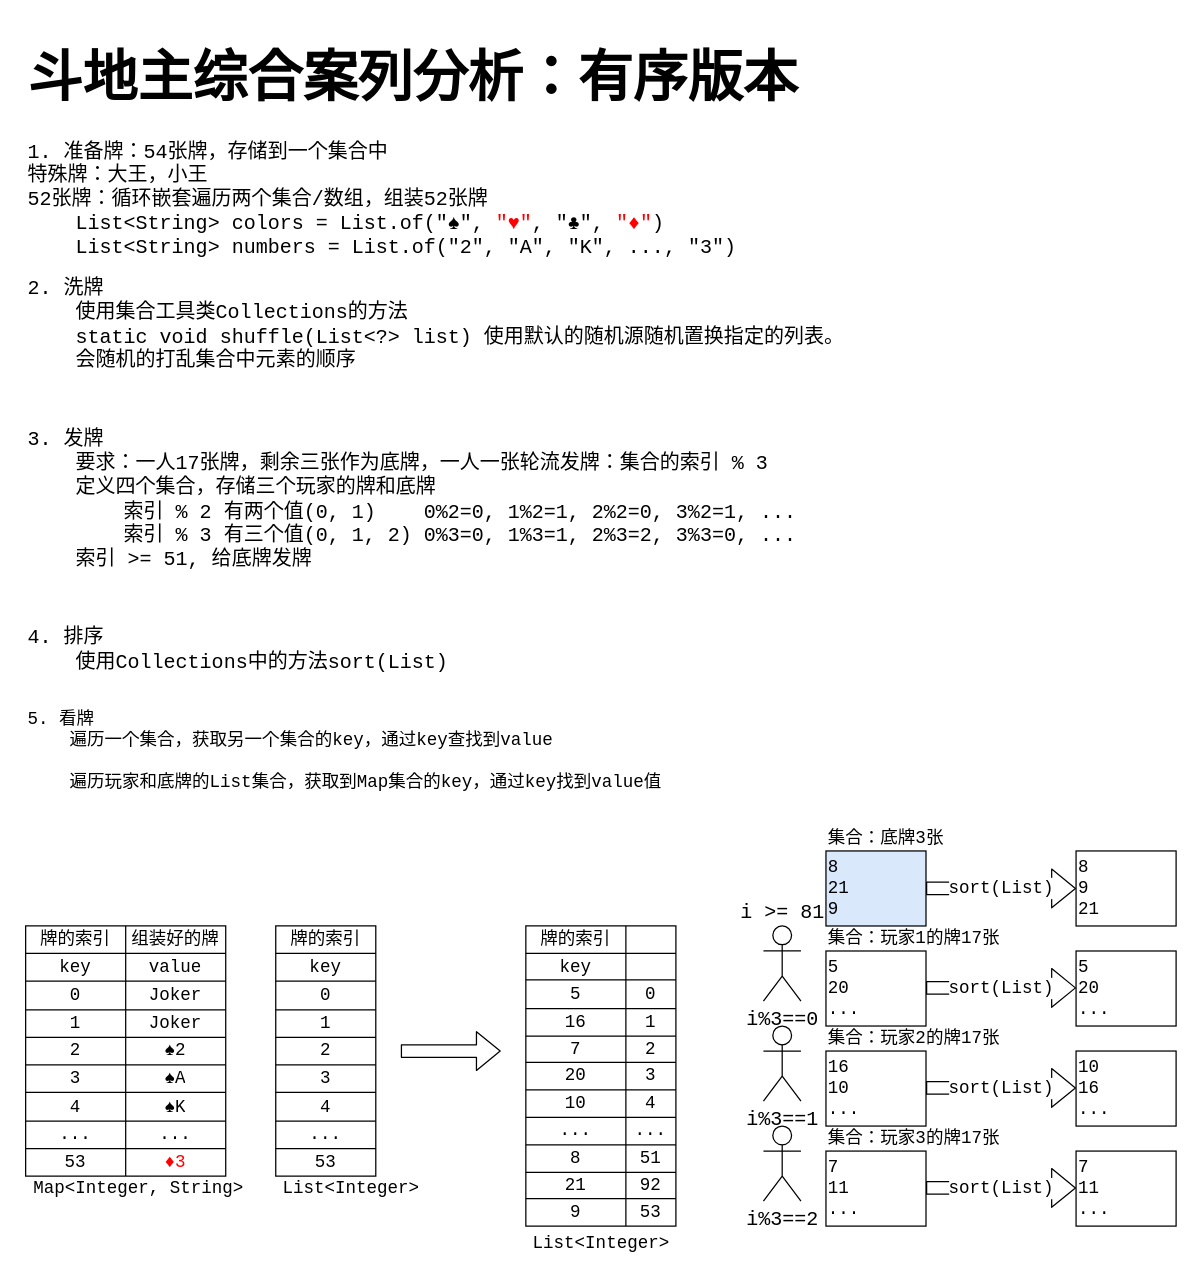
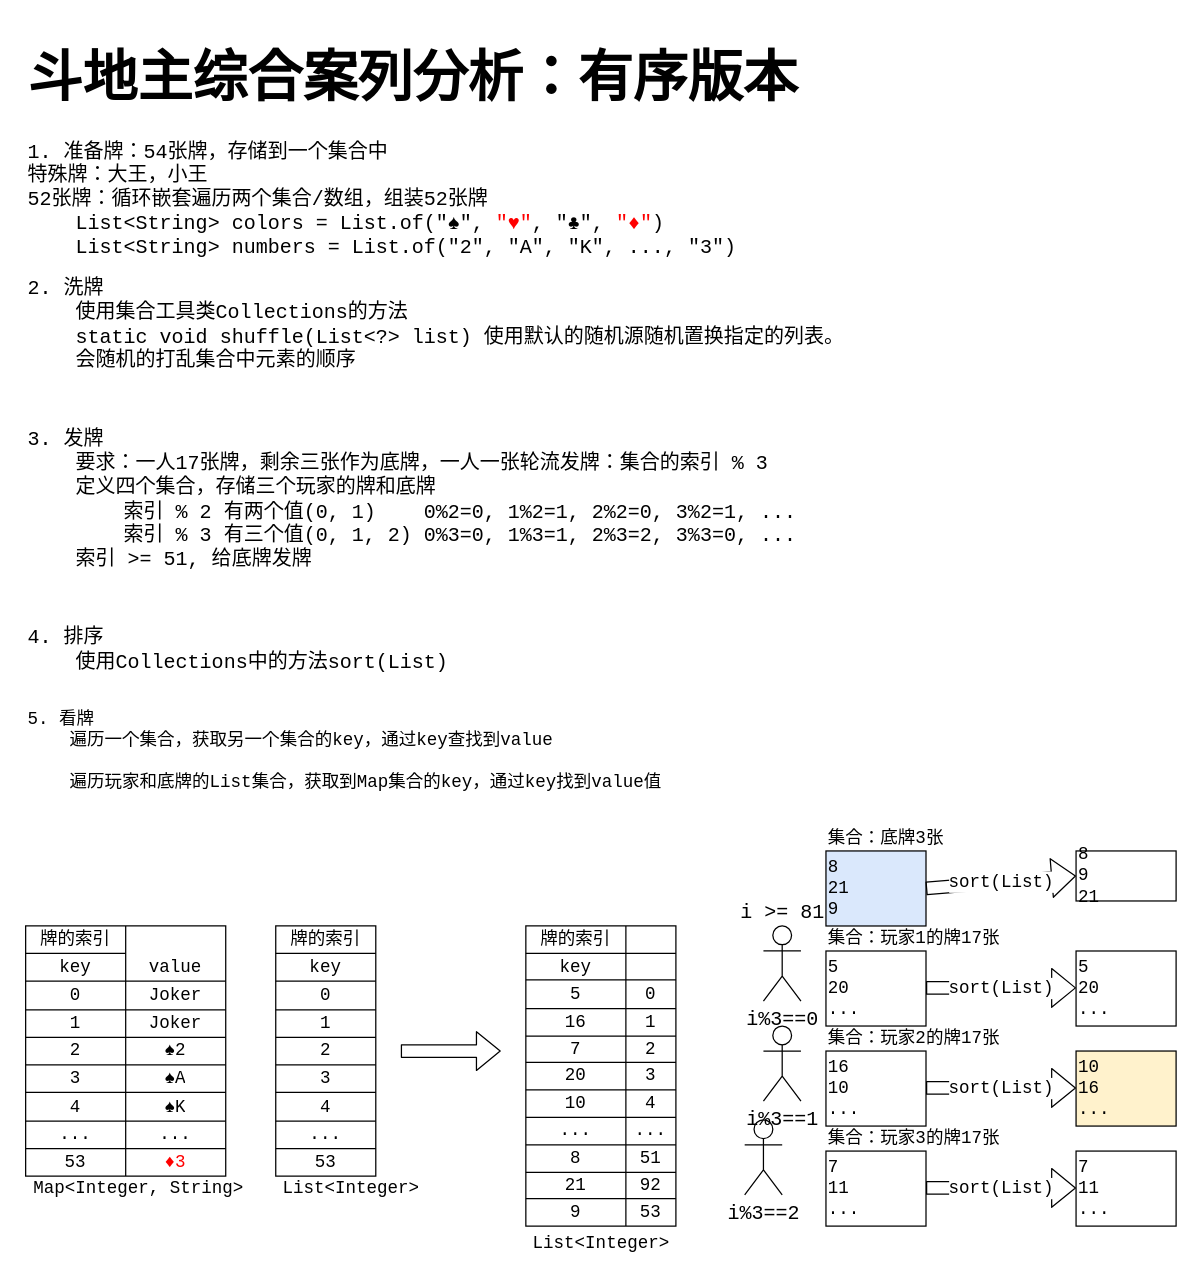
node "8 9 21": size 100x75 -> 100x50
node "组装好的牌": removed
node "10 16 ...": fillcolor #ffffff -> #fff2cc
node "i%3==2": moved (782, 1163) -> (763, 1157)
